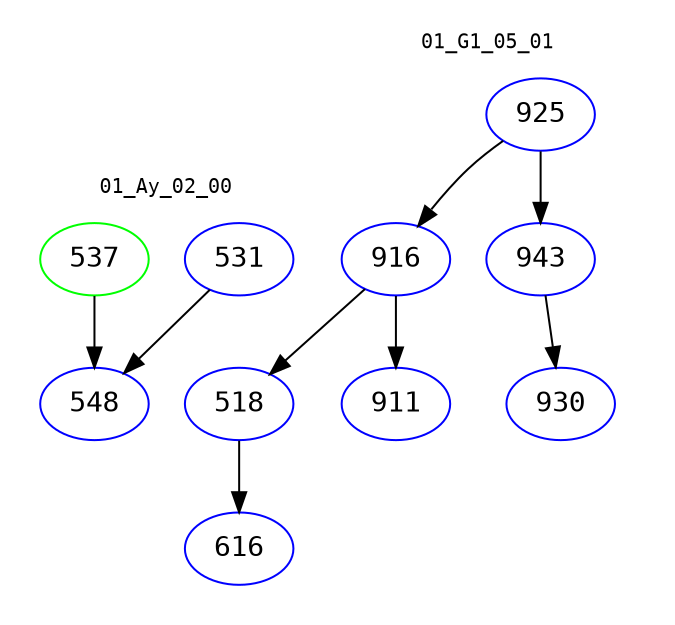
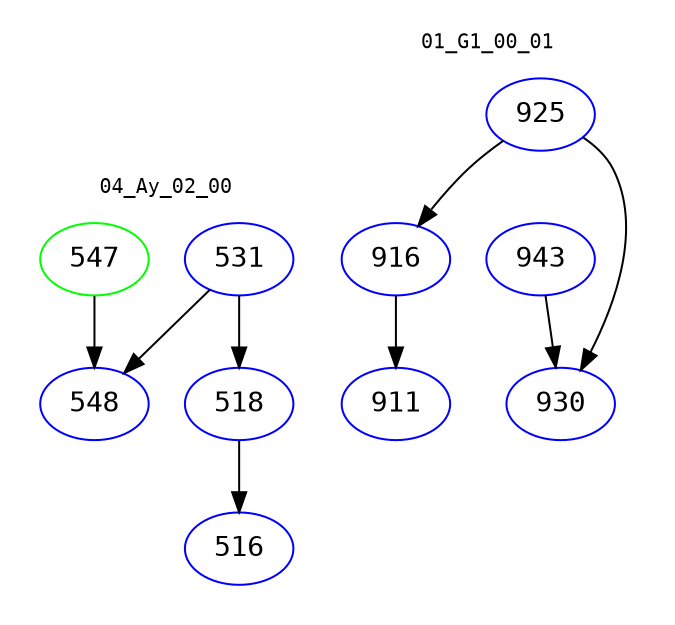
cluster "01_G1_05_01": label "01_G1_05_01" -> "01_G1_00_01"
edge "925" -> "943": now "925" -> "930"
cluster "01_Ay_02_00": label "01_Ay_02_00" -> "04_Ay_02_00"
node "537": label "537" -> "547"
edge "916" -> "518": now "531" -> "518"
node "616": label "616" -> "516"
